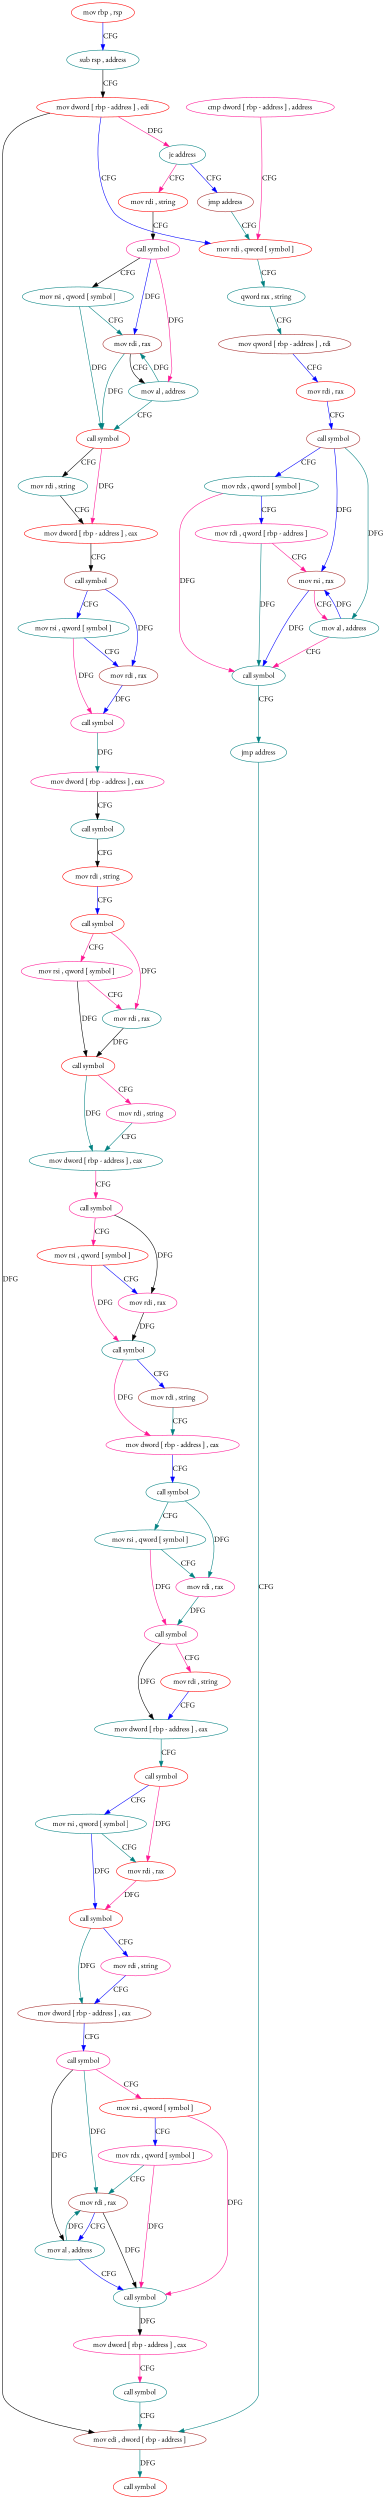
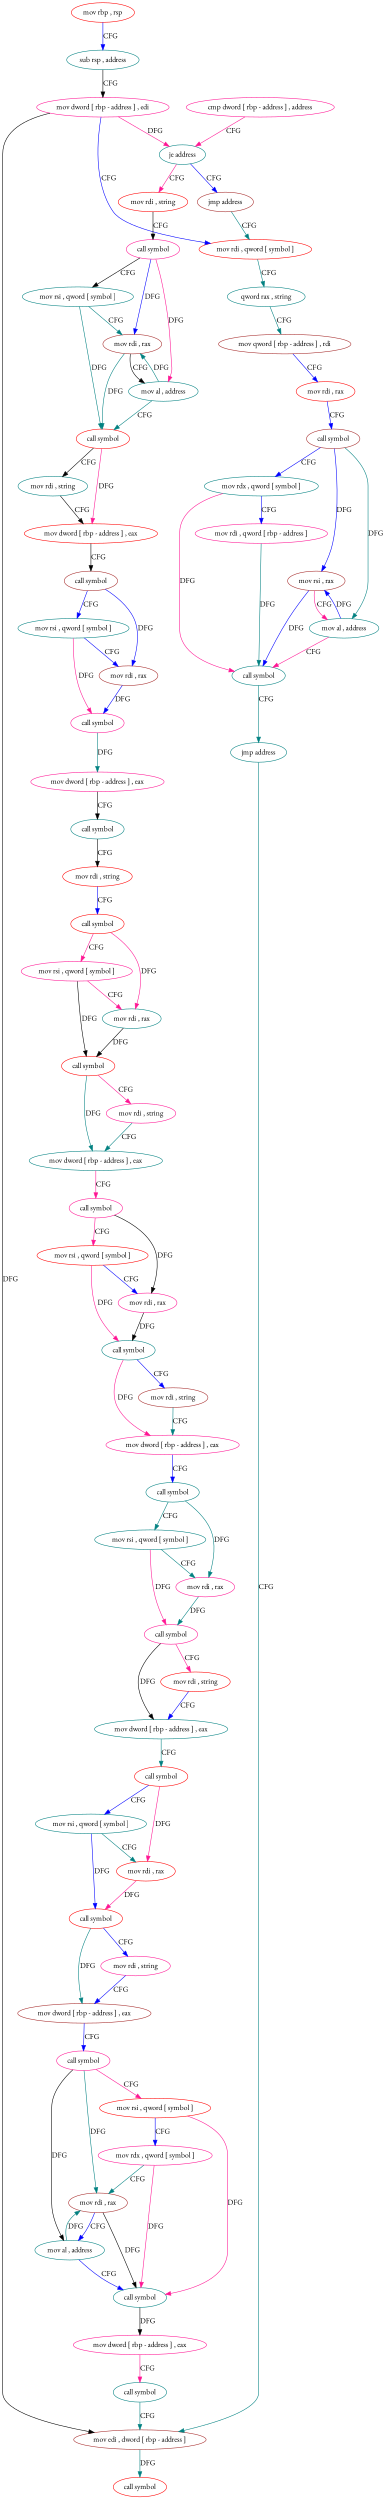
node "mov dword [ rbp - address ] , edi": color red -> deeppink
edge "cmp dword [ rbp - address ] , address" -> "mov rdi , qword [ symbol ]": now "cmp dword [ rbp - address ] , address" -> "je address"
edge "mov rdi , qword [ rbp - address ]" -> "mov rsi , rax": removed, label "CFG"
